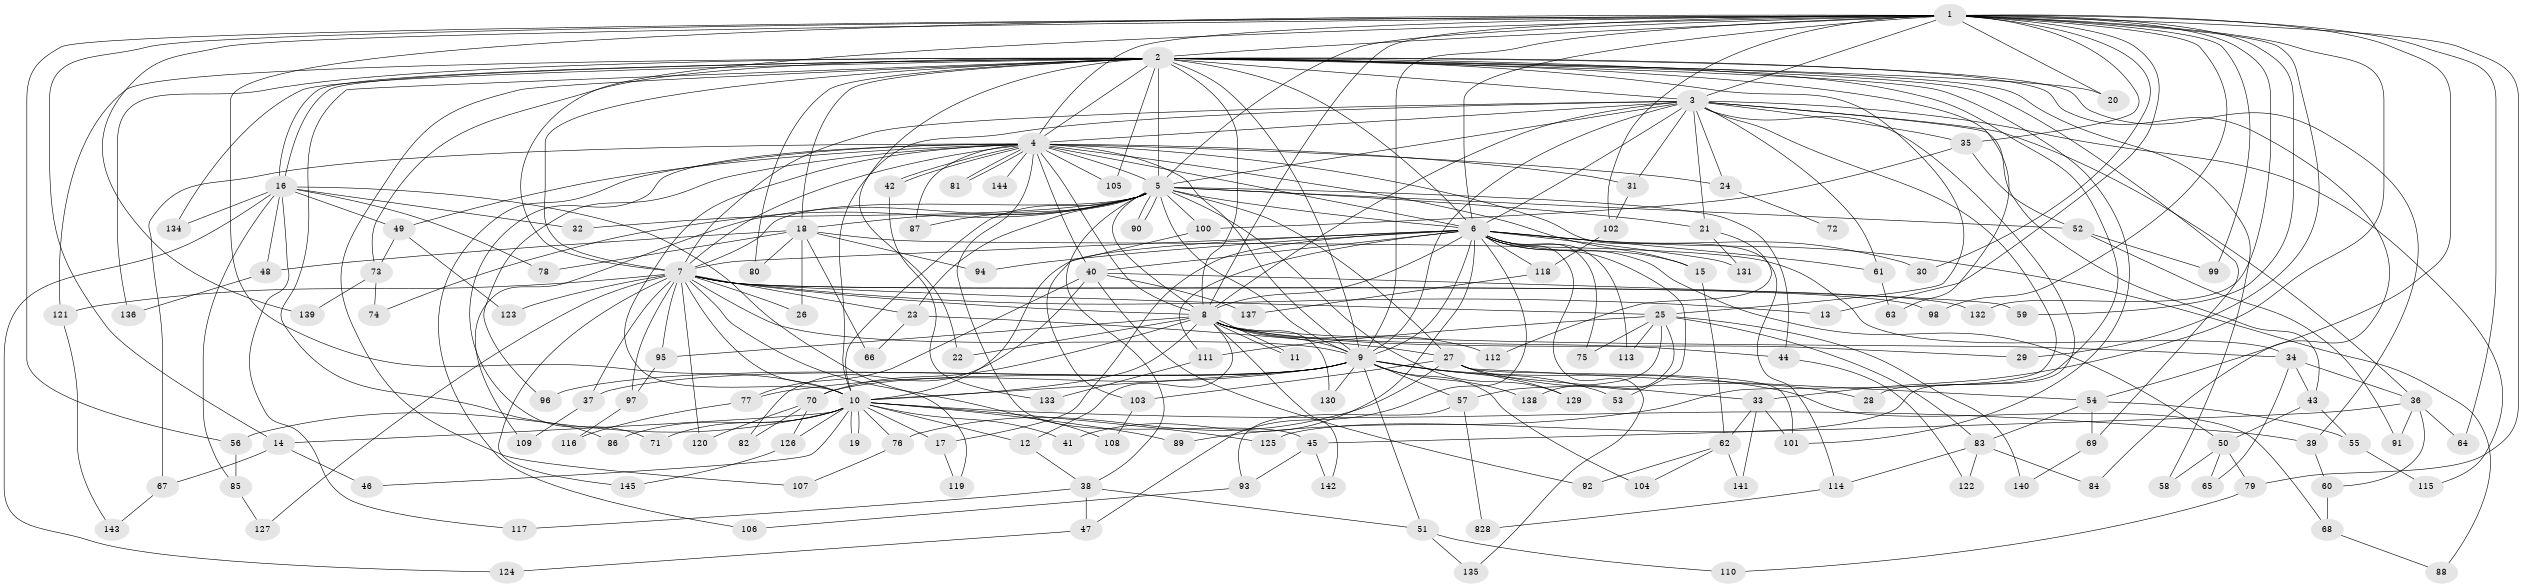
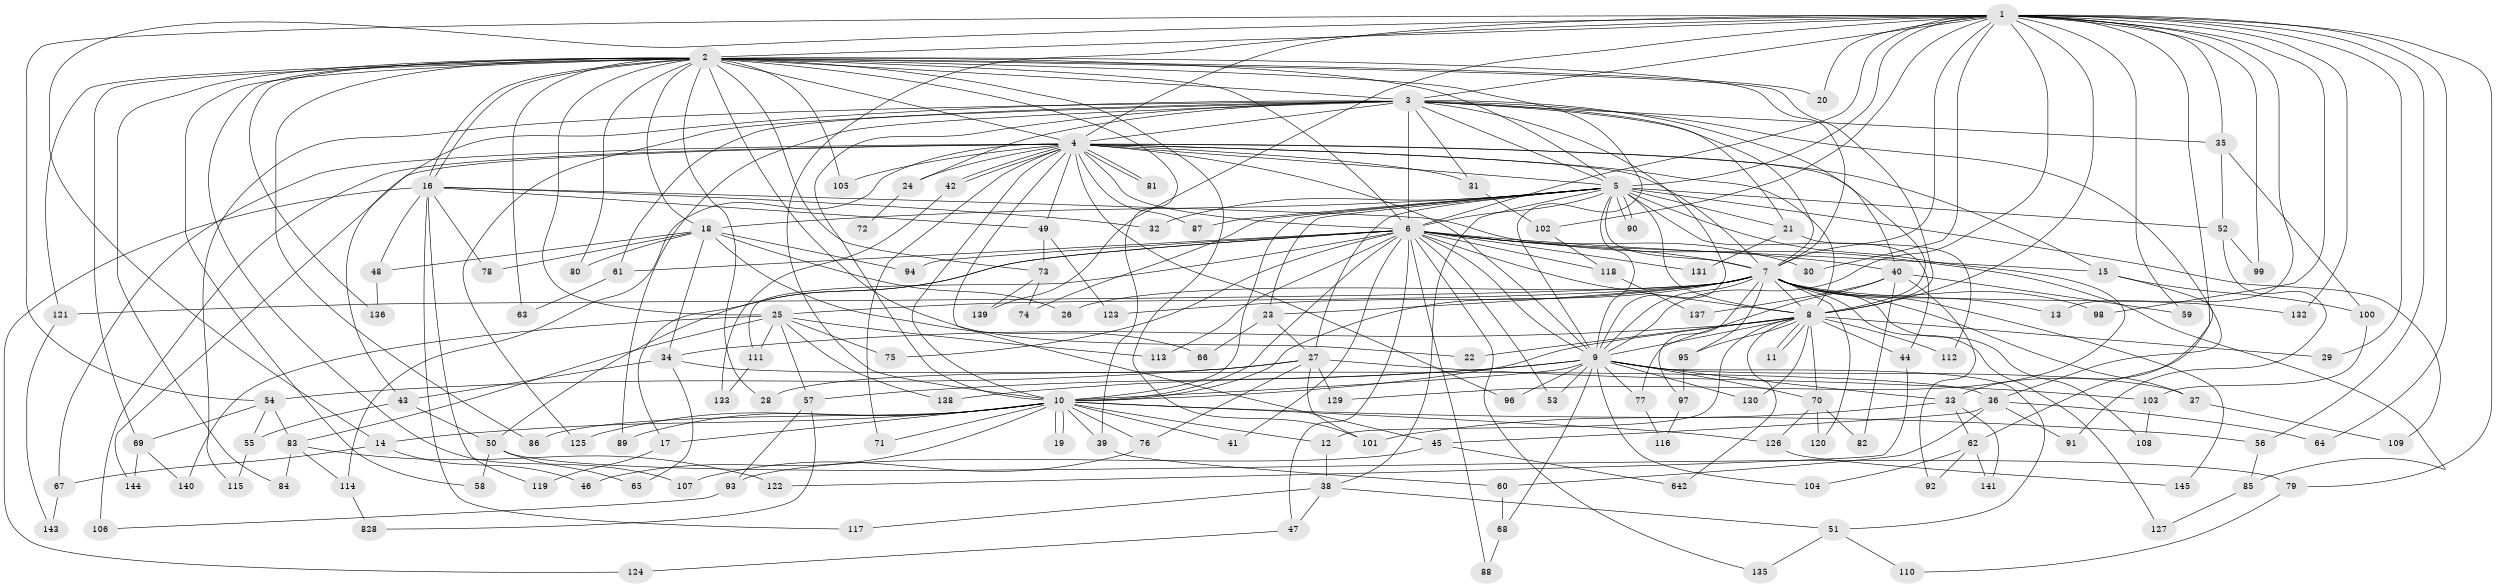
edge "5" -- "100": now "15" -- "100"
node "134": removed
edge "69" -- "144": added
node "142": label "142" -> "642"
